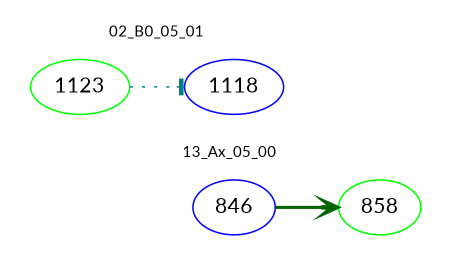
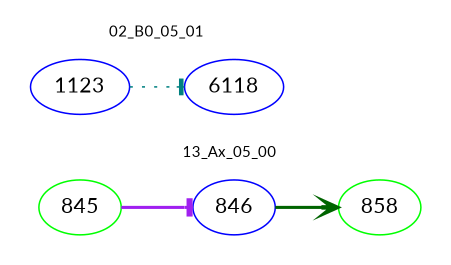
node "1123": color green -> blue
node "1118": label "1118" -> "6118"
node "845": added
